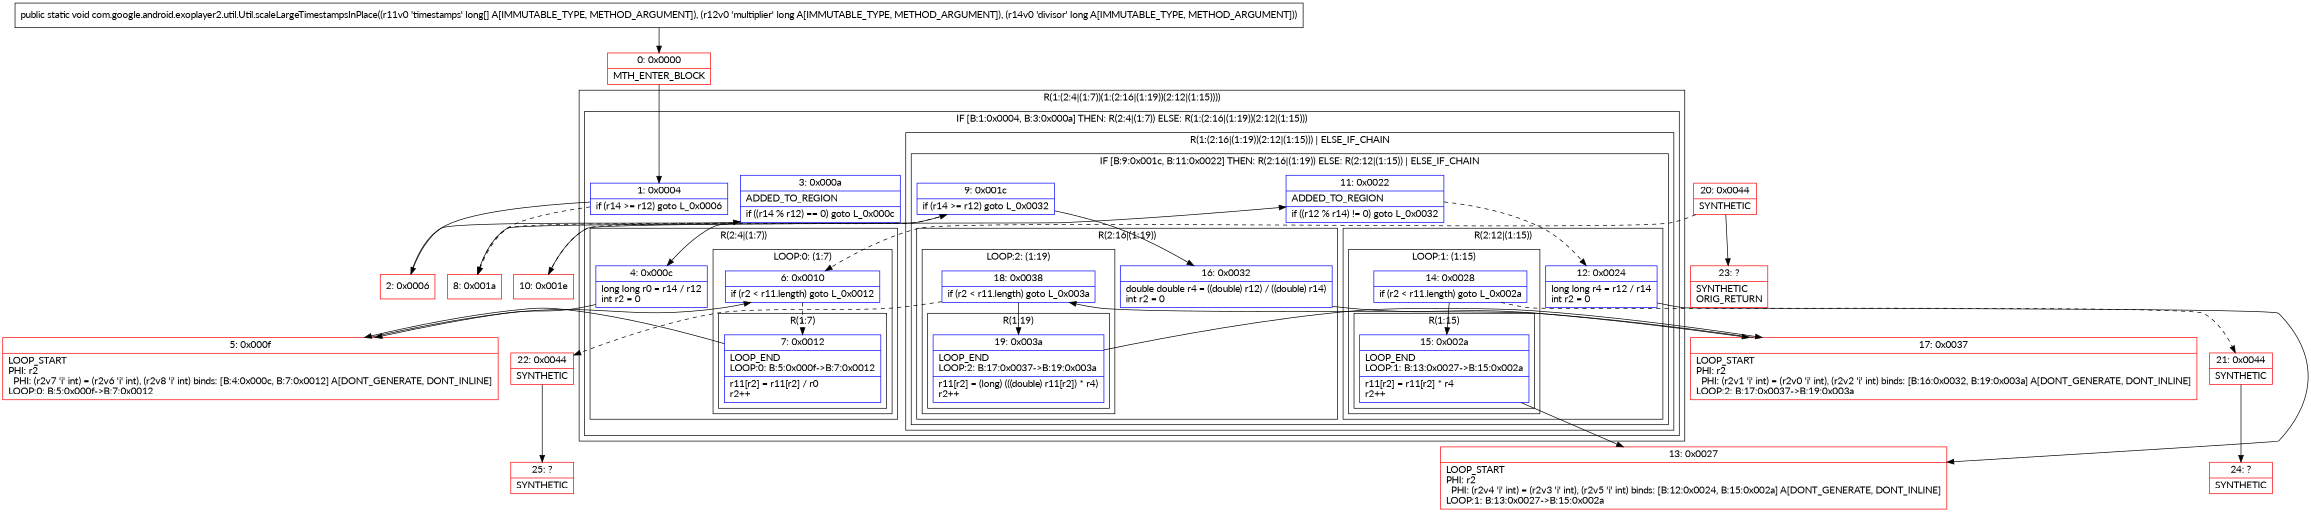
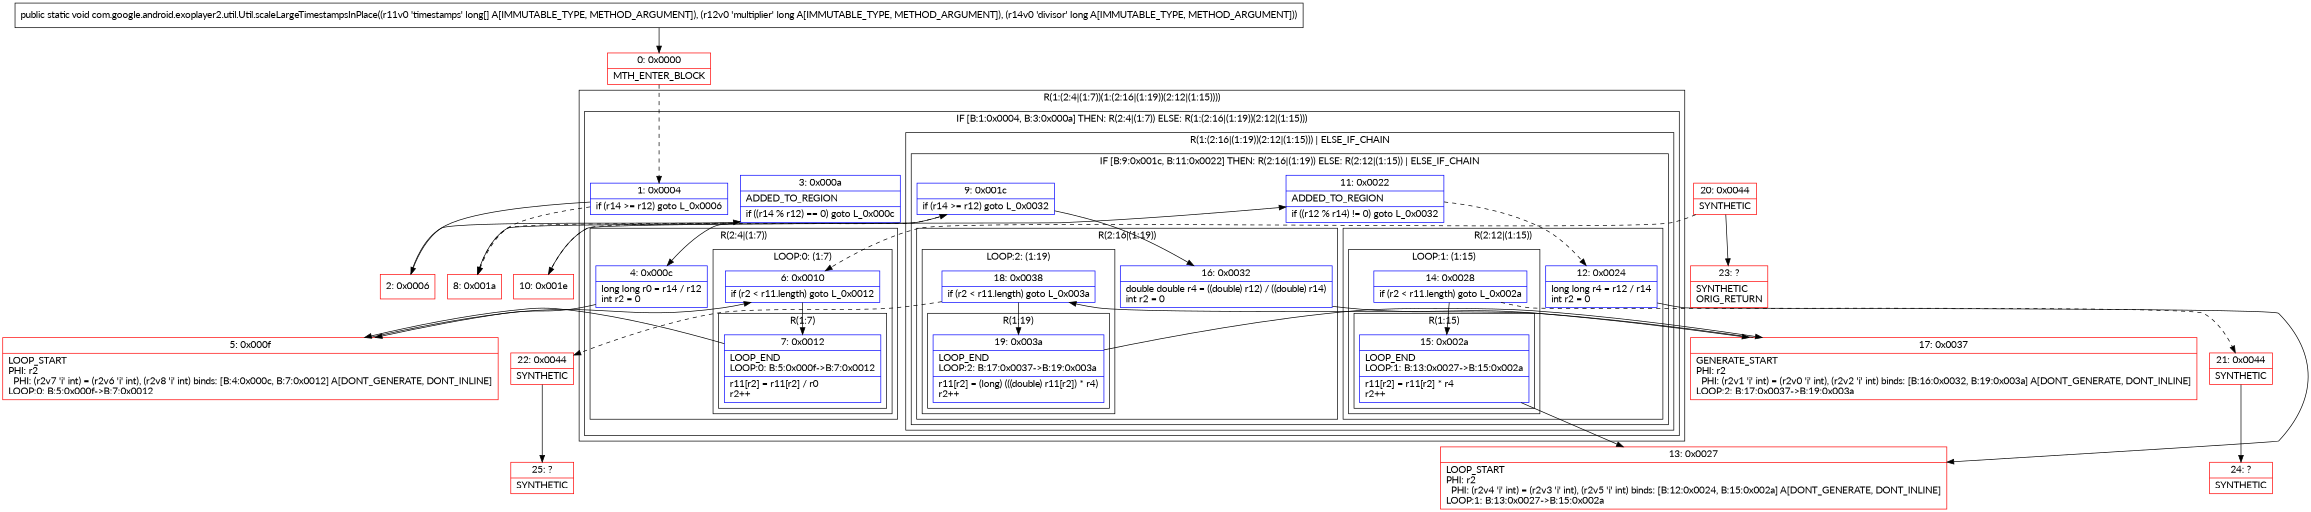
edge "0: 0x0000" -> "1: 0x0004": style solid -> dashed
edge "6: 0x0010" -> "7: 0x0012": style dashed -> solid
node "17: 0x0037": text "LOOP_START" -> "GENERATE_START"
